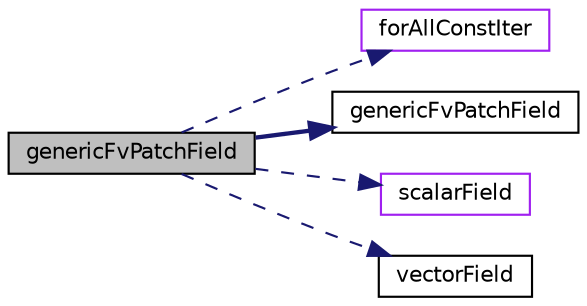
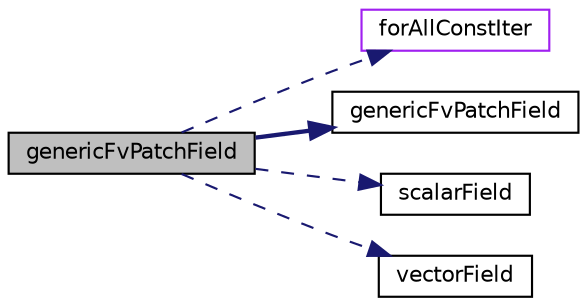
node "scalarField": color purple -> black
